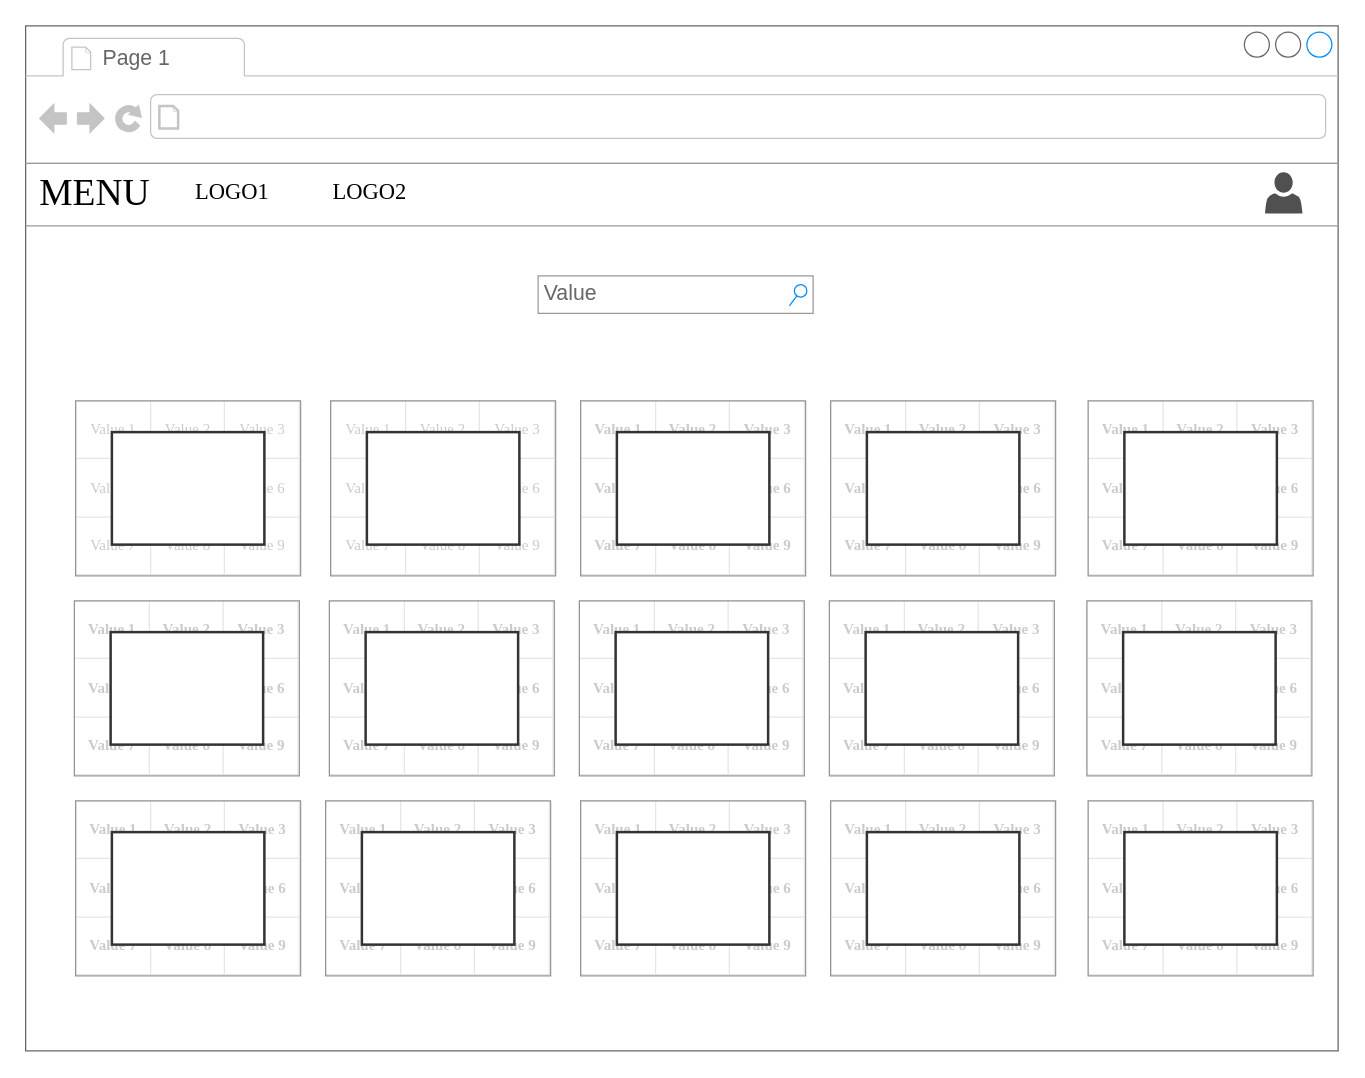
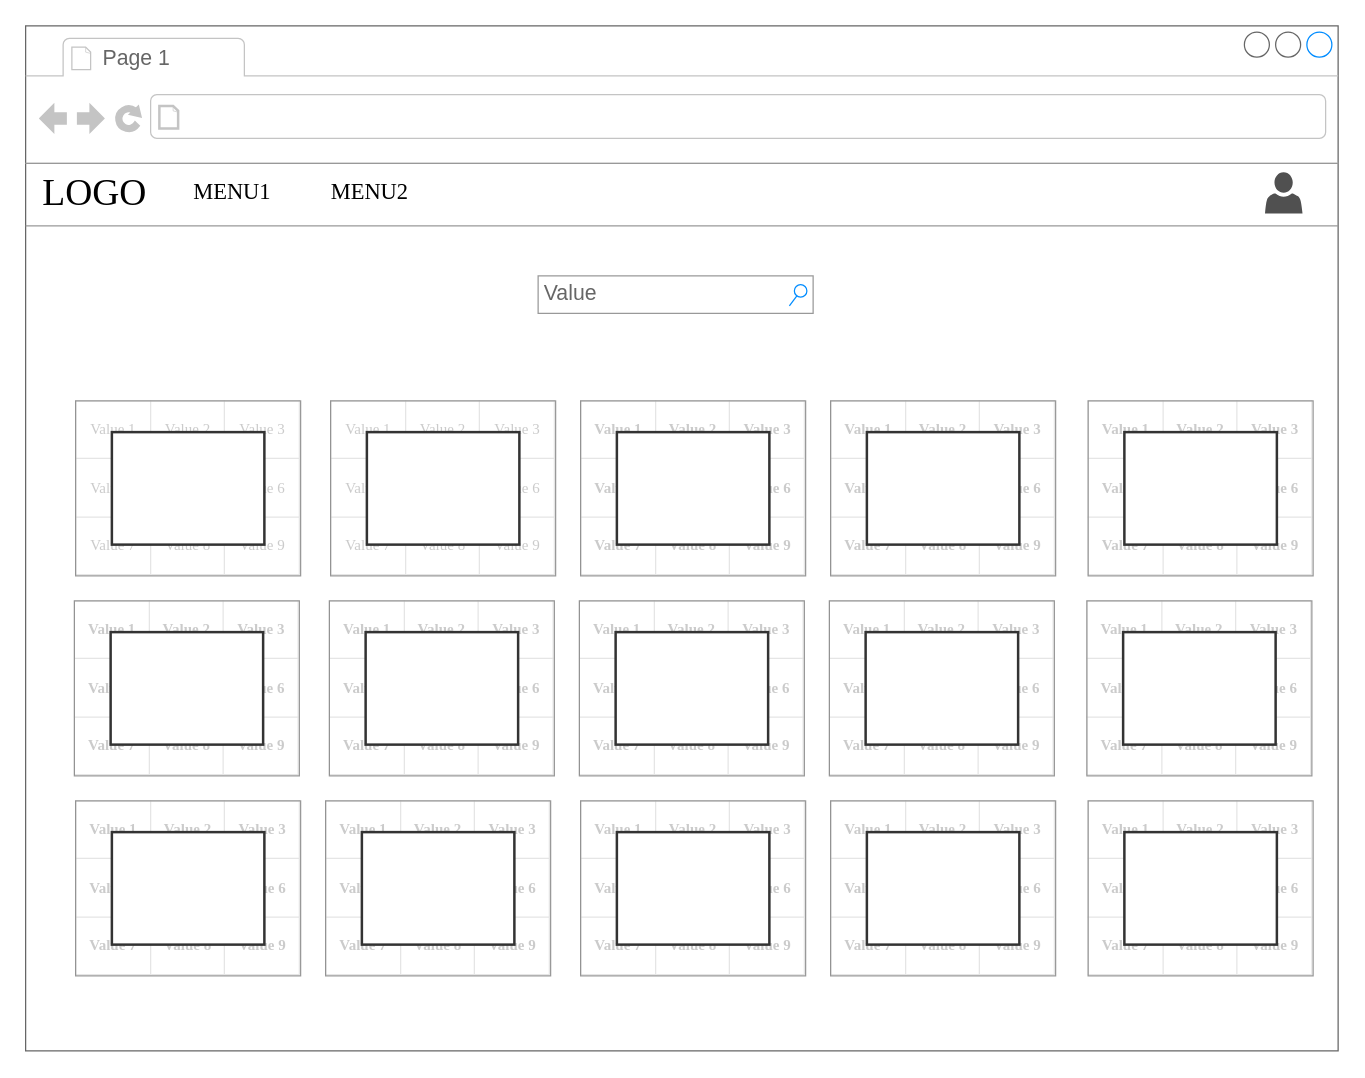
node "MENU": label "MENU" -> "LOGO"
node "LOGO1": label "LOGO1" -> "MENU1"
node "LOGO2": label "LOGO2" -> "MENU2"
